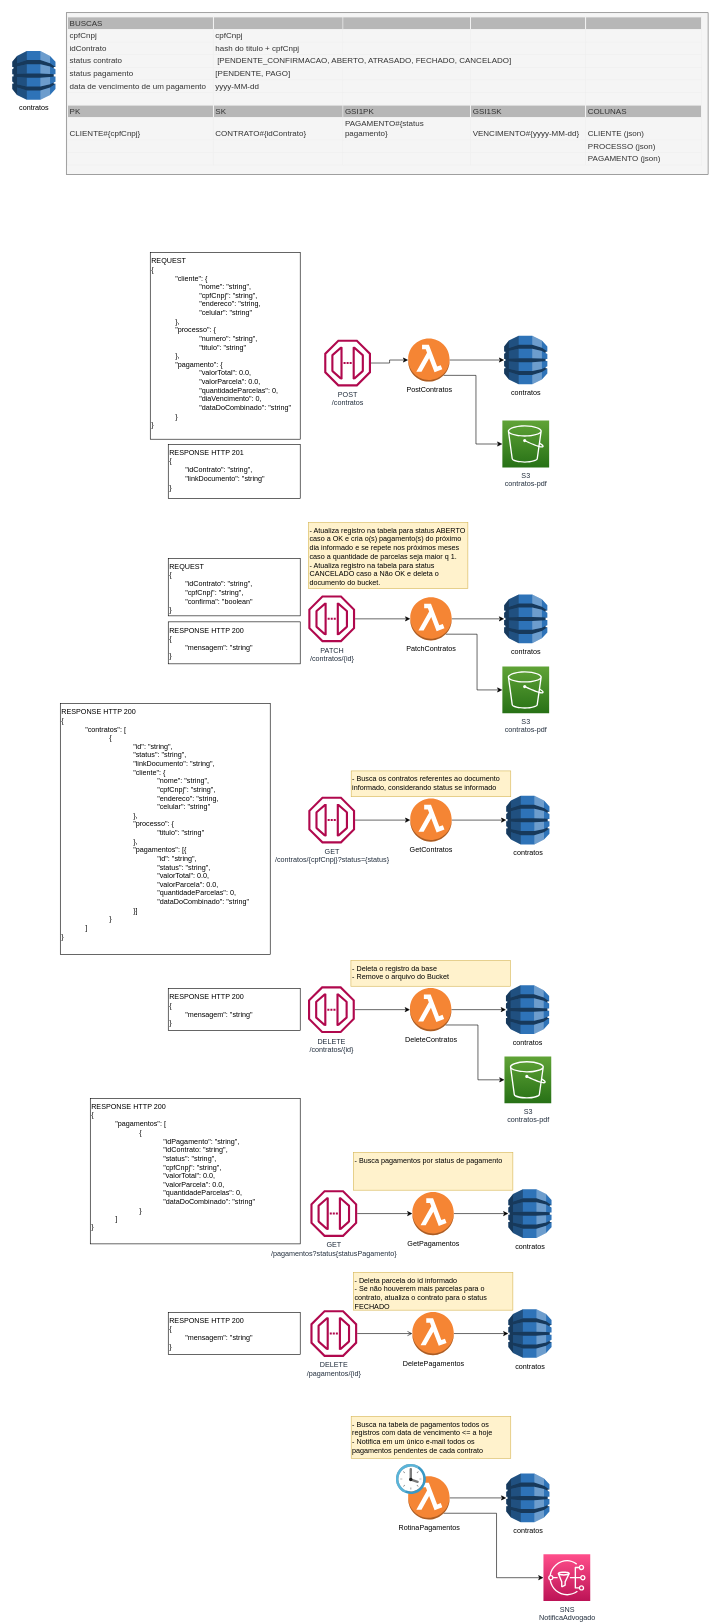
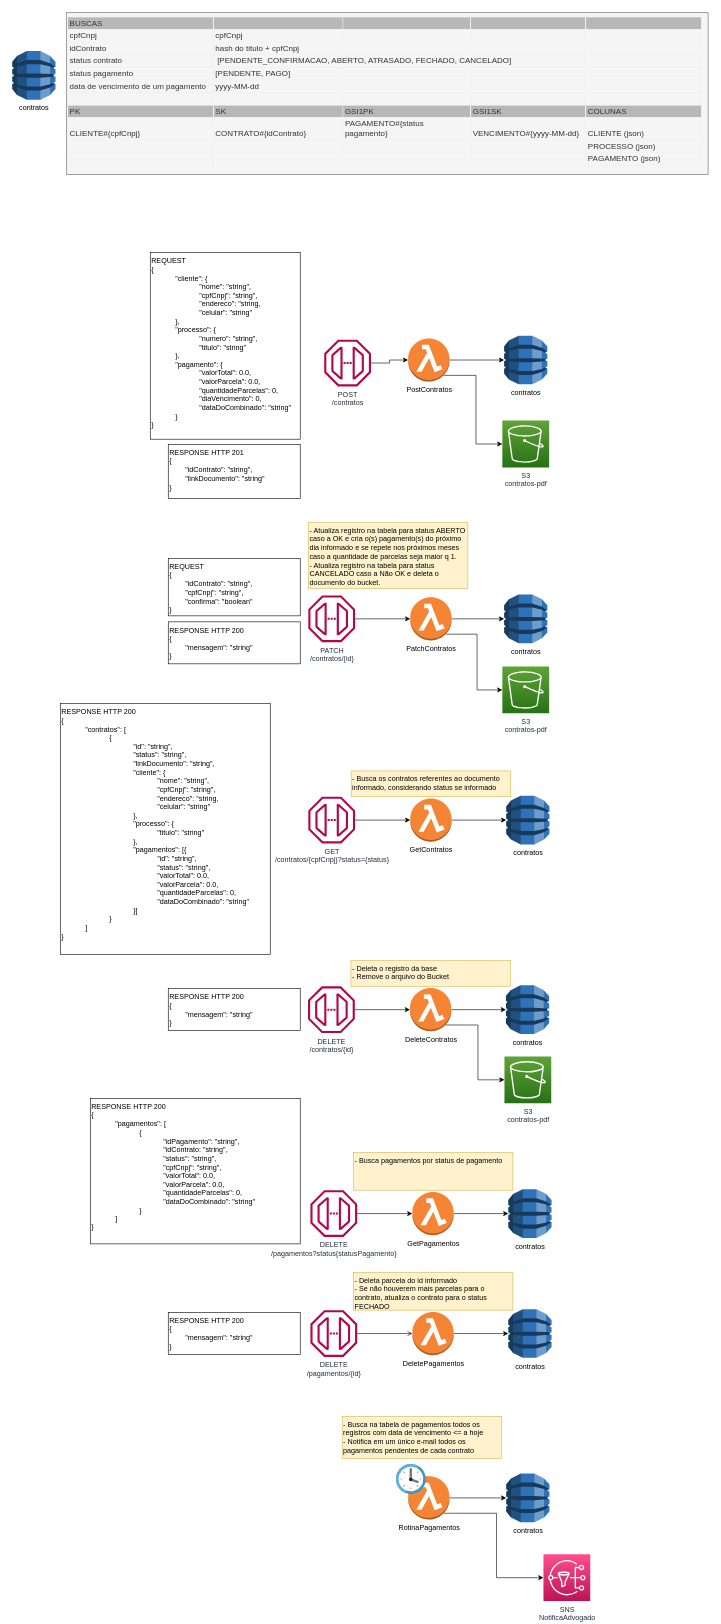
node "GET /pagamentos?status{statusPagamento}": label "GET /pagamentos?status{statusPagamento}" -> "DELETE /pagamentos?status{statusPagamento}"
node "- Busca na tabela de pagamentos todos os registros com data de vencimento <= a hoje - Notifica em um único e-mail todos os pagamentos pendentes de cada contrato": moved (431, 1437) -> (422, 1437)
